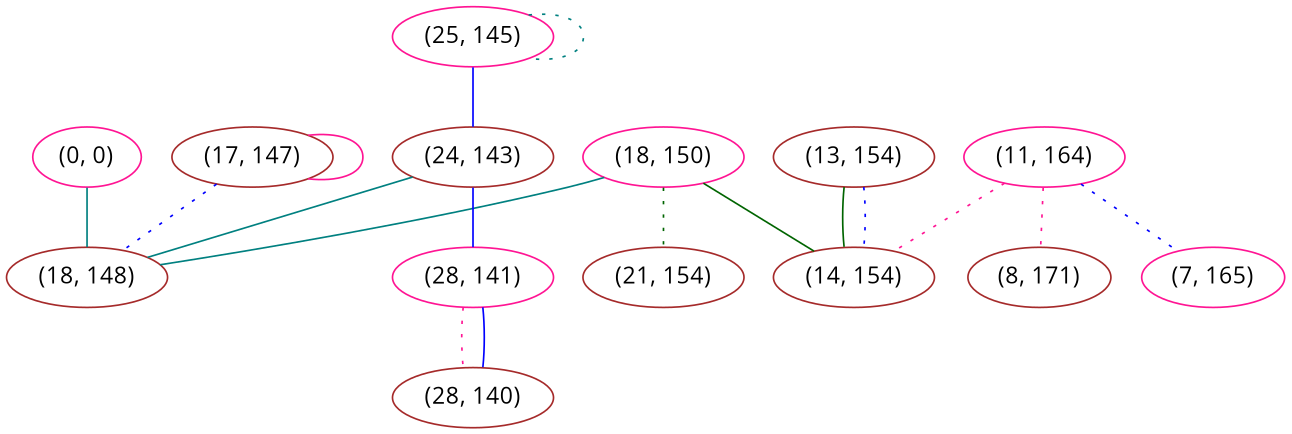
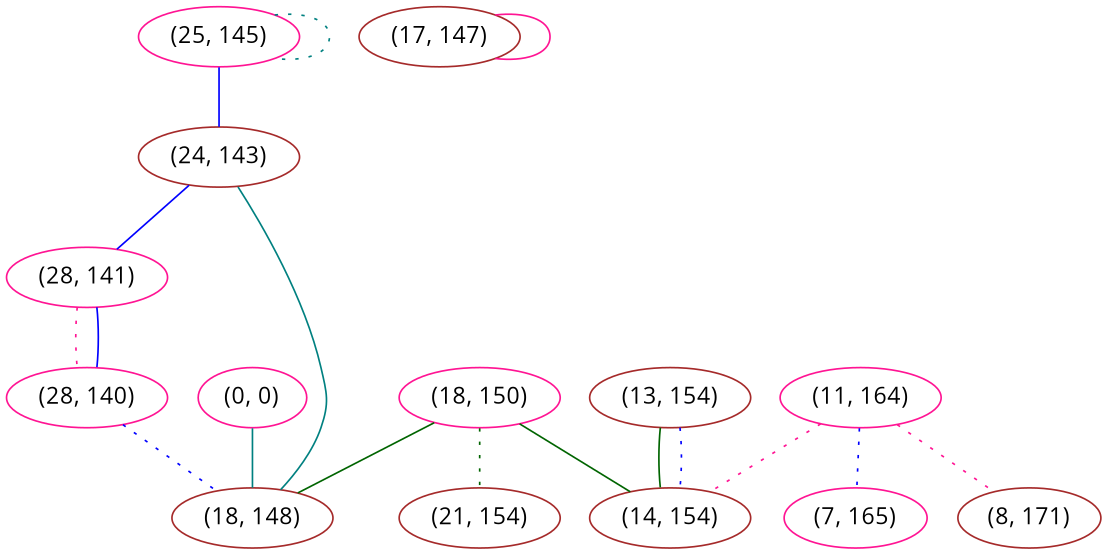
edge "(17, 147)" -- "(18, 148)": now "(28, 140)" -- "(18, 148)"
edge "(18, 150)" -- "(18, 148)": color teal -> darkgreen
node "(28, 140)": color brown -> deeppink
